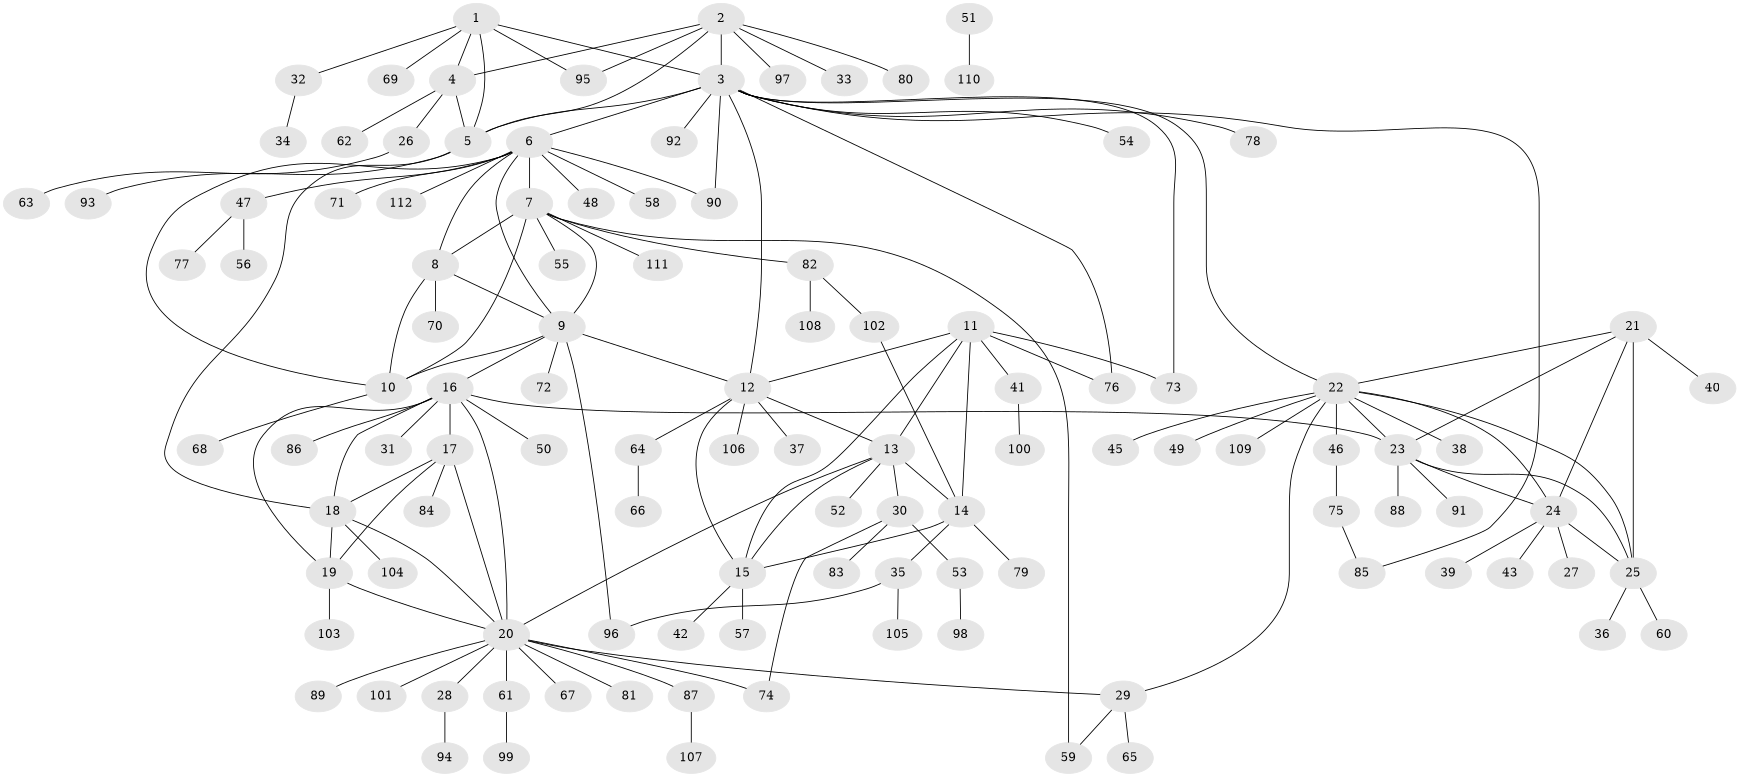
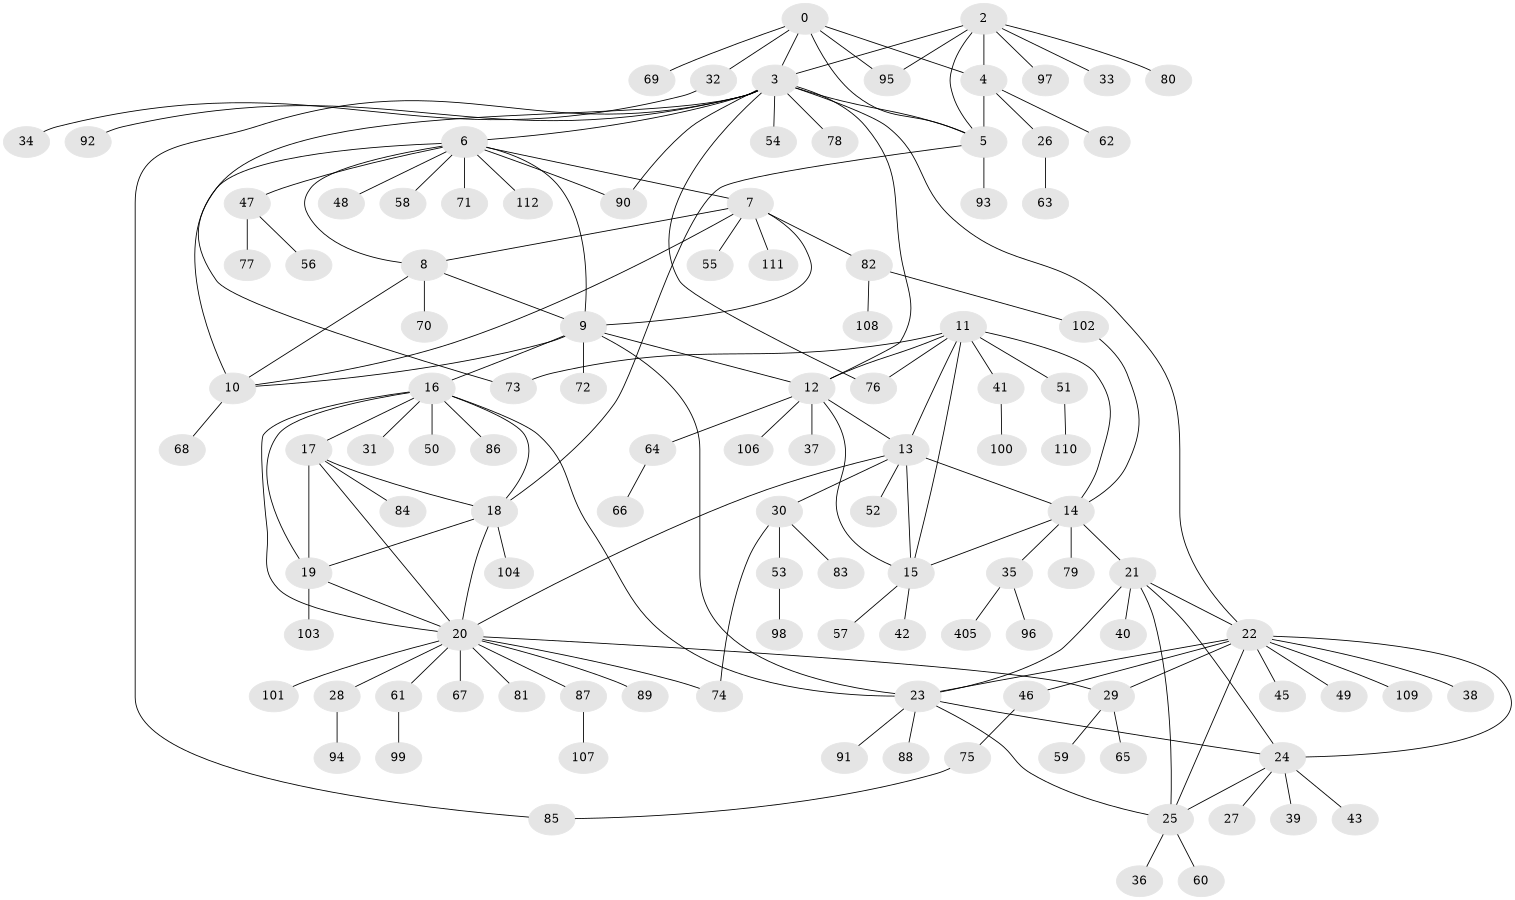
node "1": label "1" -> "0"
edge "7" -- "59": removed
edge "11" -- "51": added
edge "9" -- "96": now "9" -- "23"
edge "14" -- "21": added
node "105": label "105" -> "405"
